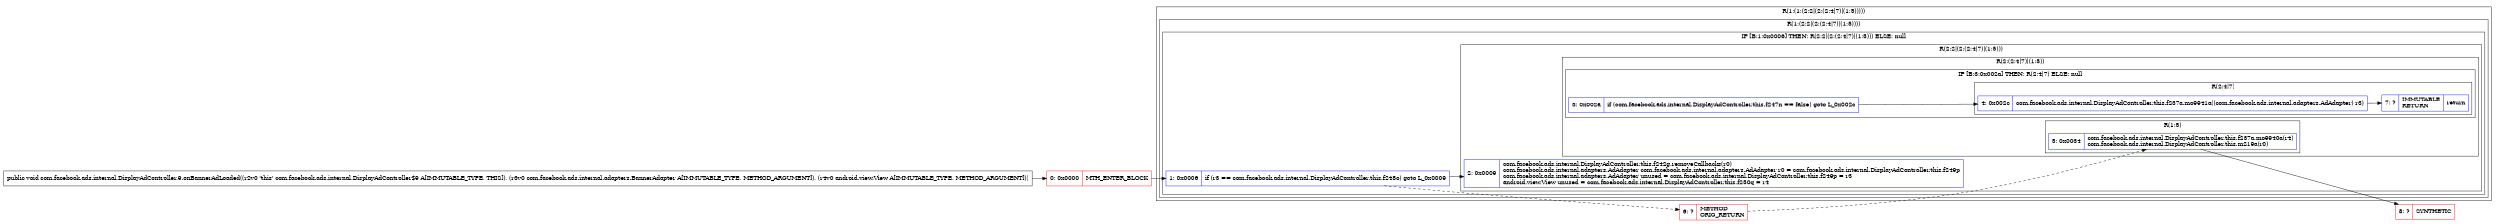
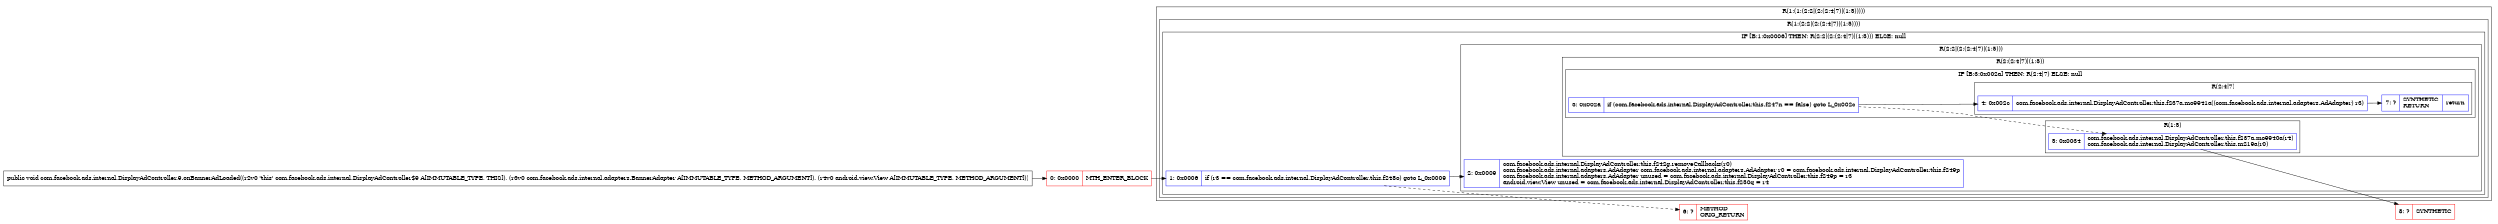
node "7: ?": text "IMMUTABLE" -> "SYNTHETIC"
edge "6: ?" -> "5: 0x0034": now "3: 0x002a" -> "5: 0x0034"
